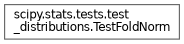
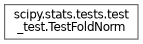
node "scipy.stats.tests.test _distributions.TestFoldNorm": label "scipy.stats.tests.test _distributions.TestFoldNorm" -> "scipy.stats.tests.test _test.TestFoldNorm"
